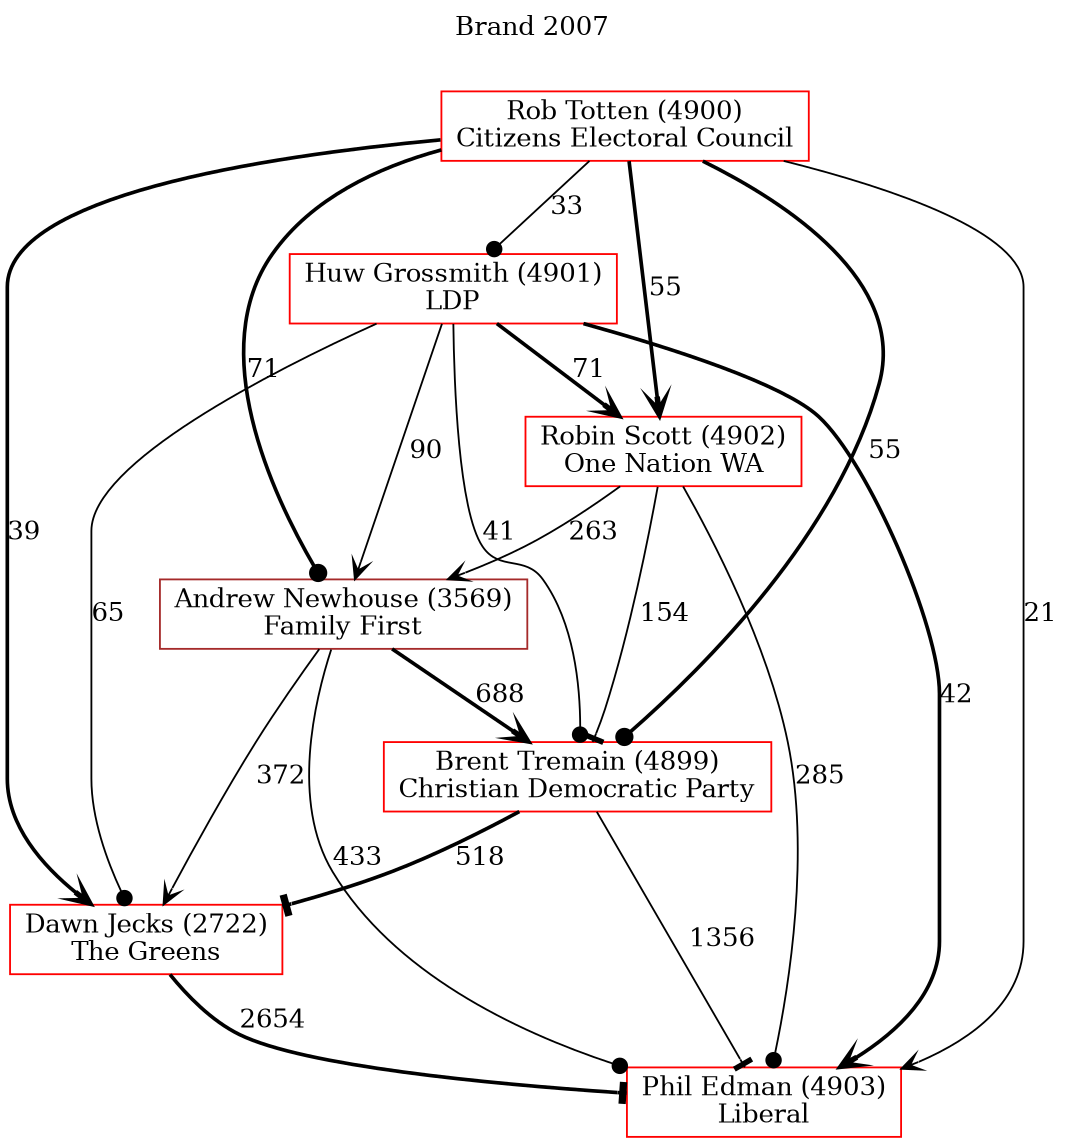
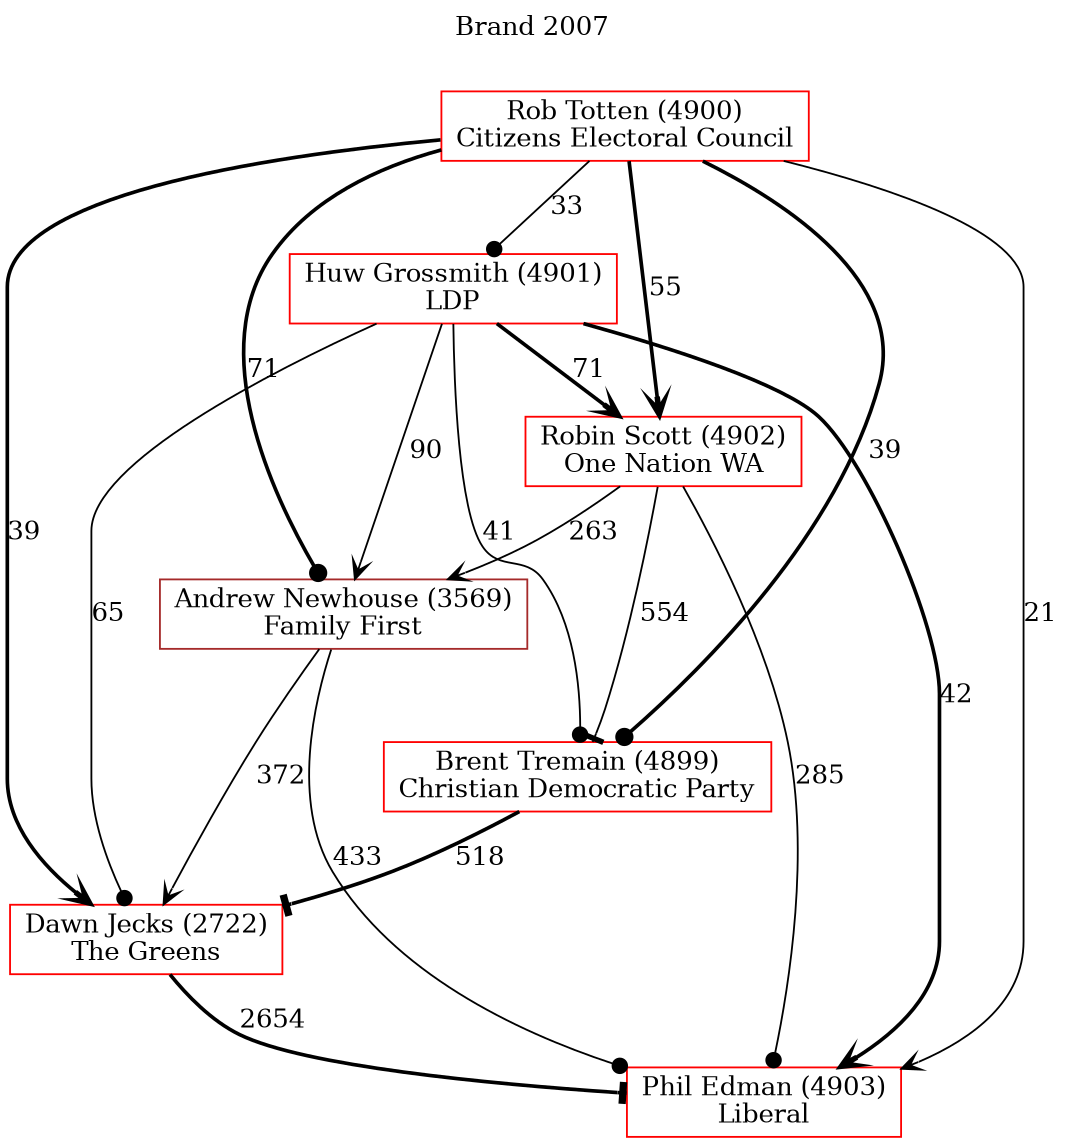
edge "Rob Totten (4900) Citizens Electoral Council" -> "Brent Tremain (4899) Christian Democratic Party": label "55" -> "39"
edge "Robin Scott (4902) One Nation WA" -> "Brent Tremain (4899) Christian Democratic Party": label "154" -> "554"
edge "Andrew Newhouse (3569) Family First" -> "Brent Tremain (4899) Christian Democratic Party": removed, label "688"
edge "Brent Tremain (4899) Christian Democratic Party" -> "Phil Edman (4903) Liberal": removed, label "1356"
